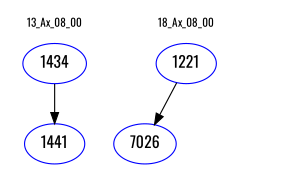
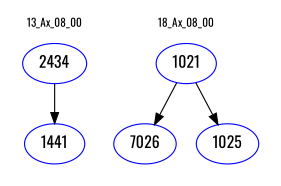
node "1434": label "1434" -> "2434"
node "1221": label "1221" -> "1021"
node "1025": added
